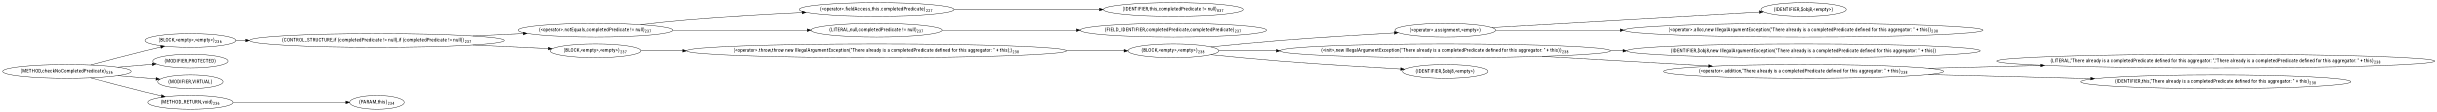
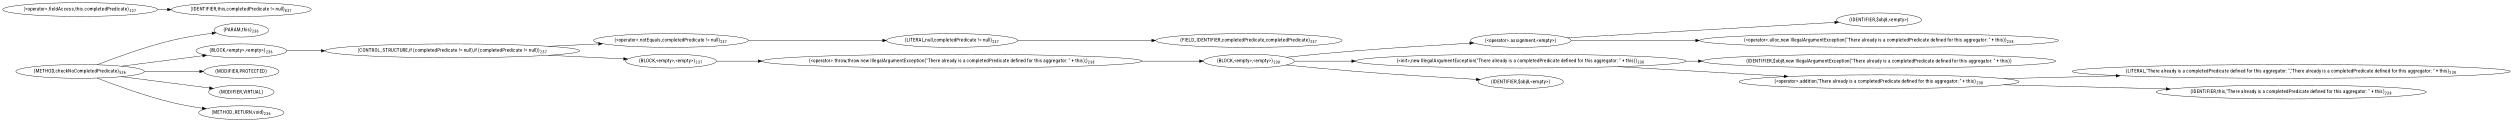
edge "(<operator>.notEquals,completedPredicate != null)" -> "(<operator>.fieldAccess,this.completedPredicate)": removed
edge "(METHOD_RETURN,void)" -> "(PARAM,this)": now "(METHOD,checkNoCompletedPredicate)" -> "(PARAM,this)"
node "(PARAM,this)": text "234" -> "236"
